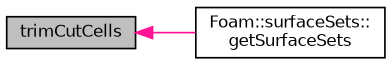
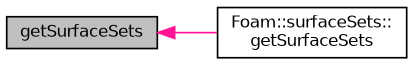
node "trimCutCells": label "trimCutCells" -> "getSurfaceSets"
